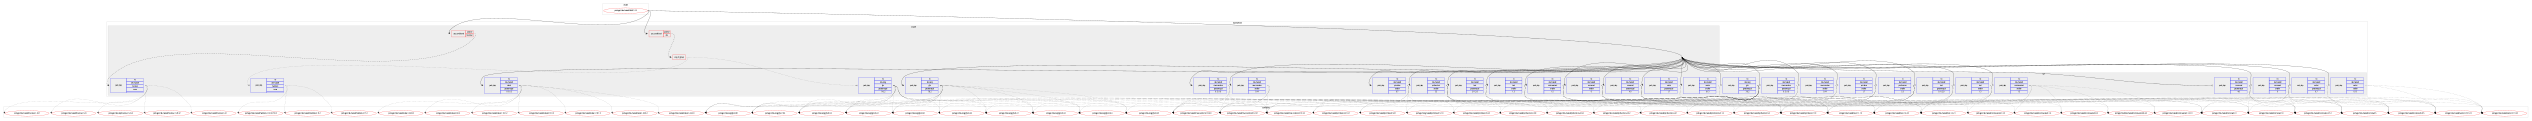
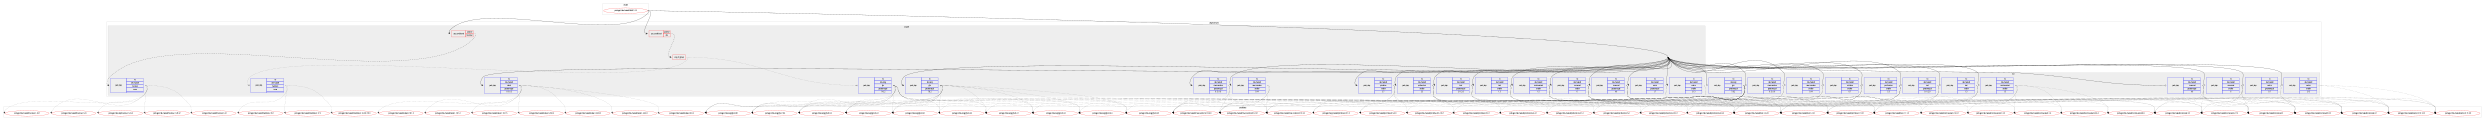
node "portage://dev-haskell/profunctors-4.3.2": removed
node "portage://haddock-haskell/contravariant-0.4.4": label "portage://haddock-haskell/contravariant-0.4.4" -> "portage://dev-haskell/contravariant-0.4.4"
